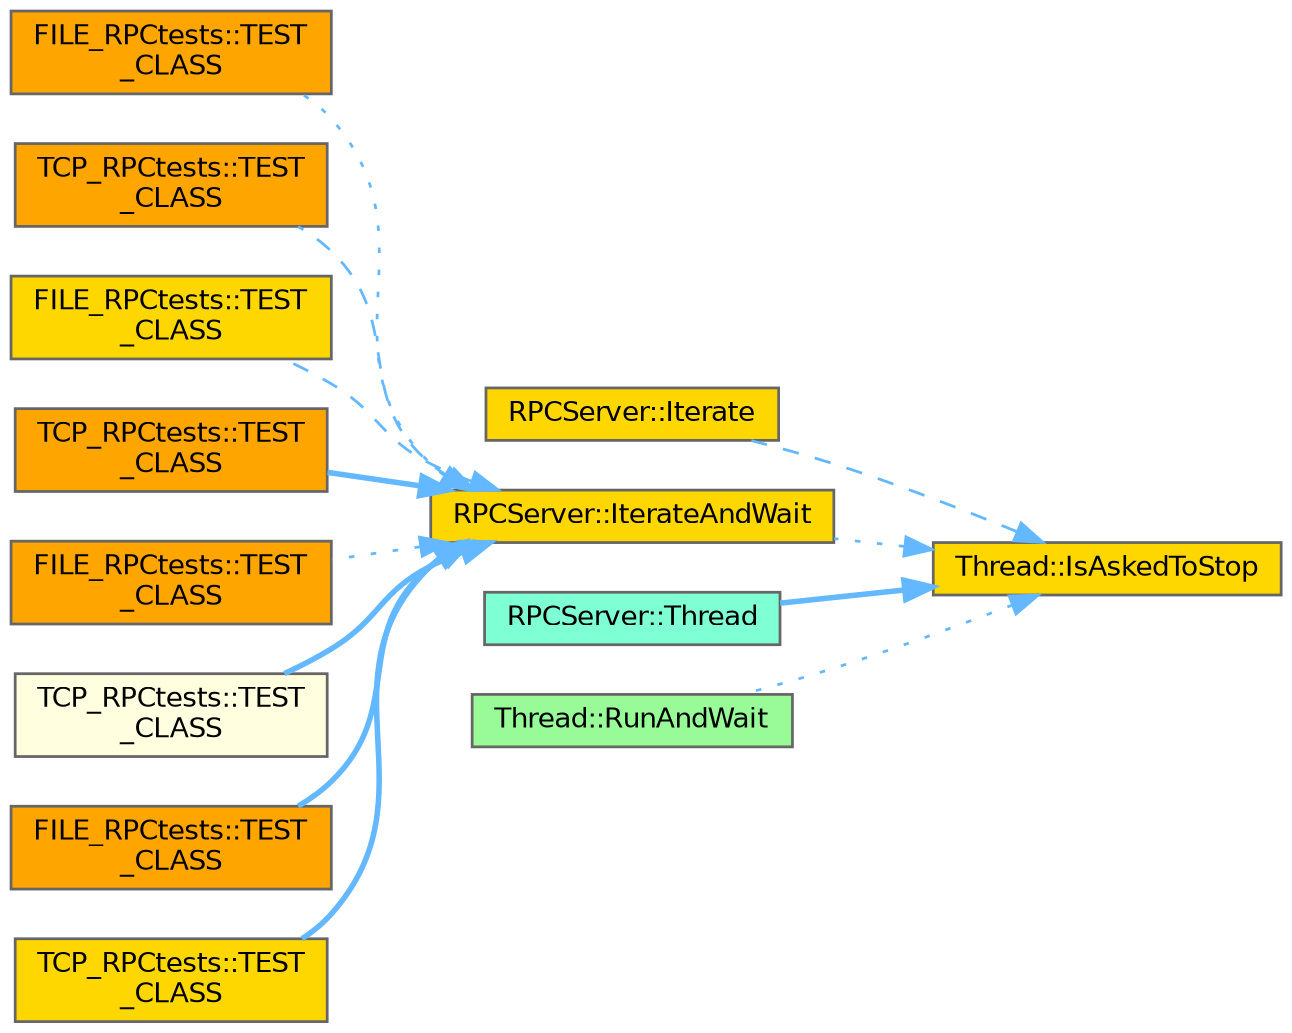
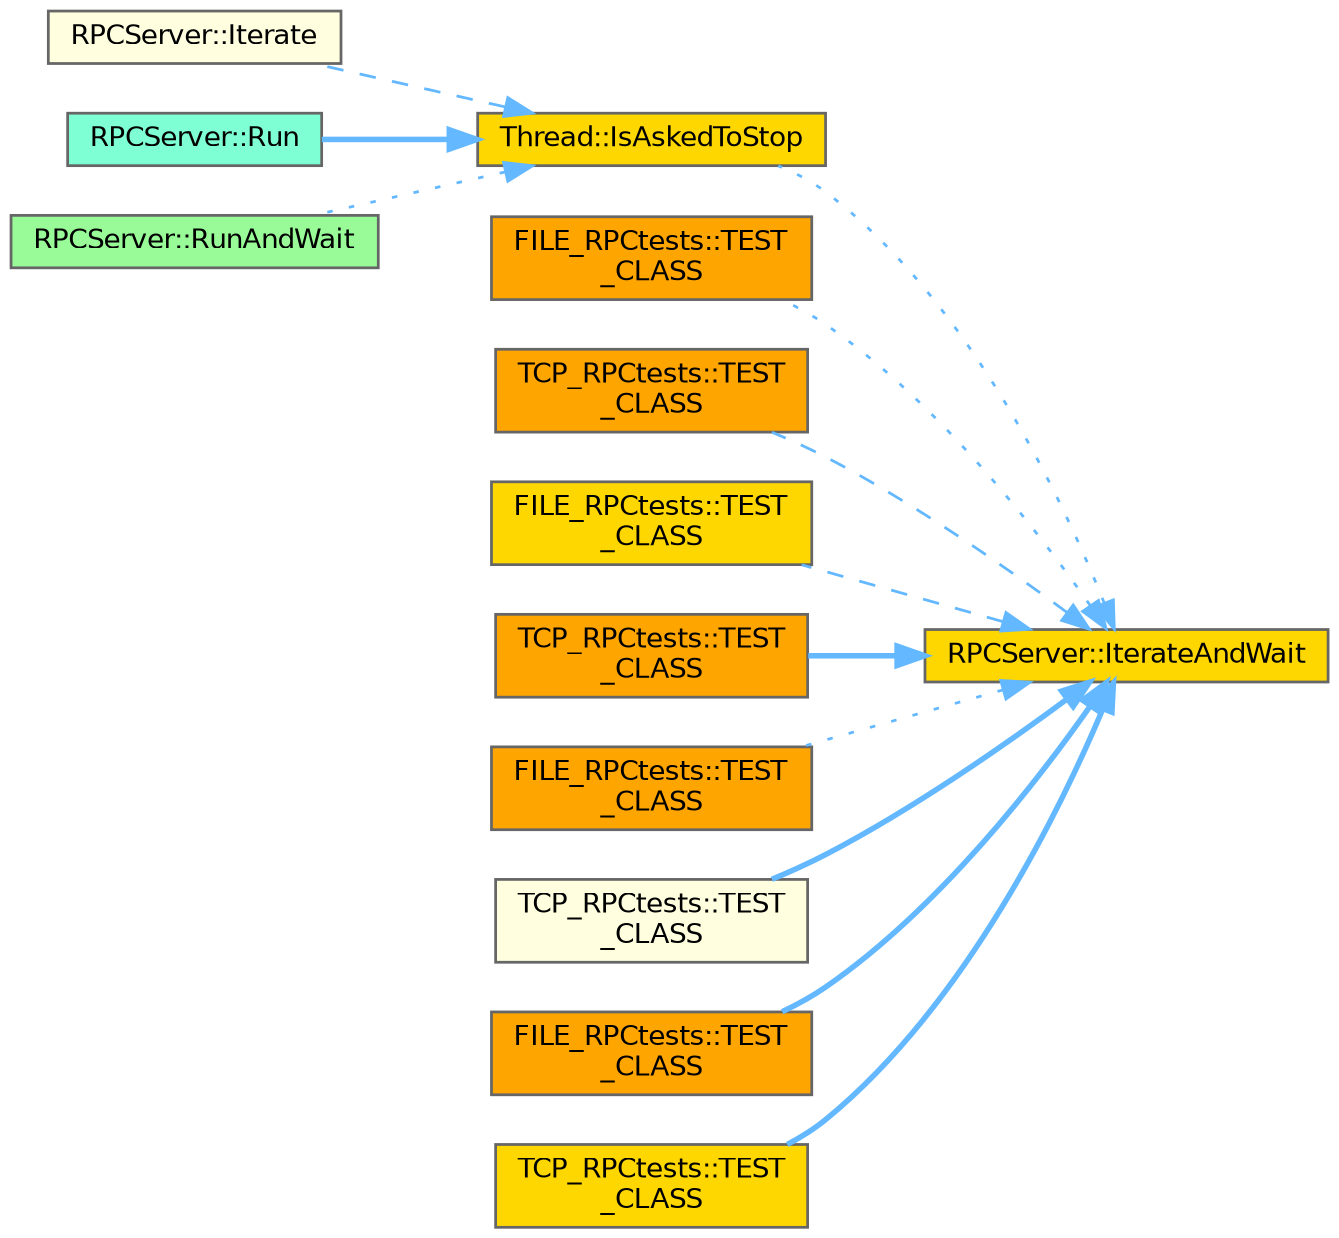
node "RPCServer::Iterate": fillcolor gold -> lightyellow
edge "RPCServer::IterateAndWait" -> "Thread::IsAskedToStop": reversed
node "RPCServer::Thread": label "RPCServer::Thread" -> "RPCServer::Run"
node "Thread::RunAndWait": label "Thread::RunAndWait" -> "RPCServer::RunAndWait"
